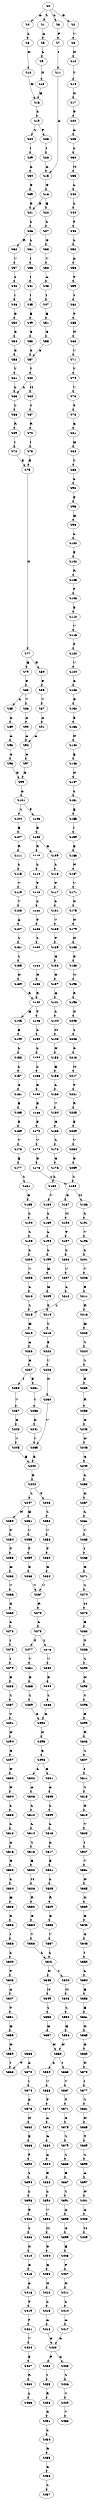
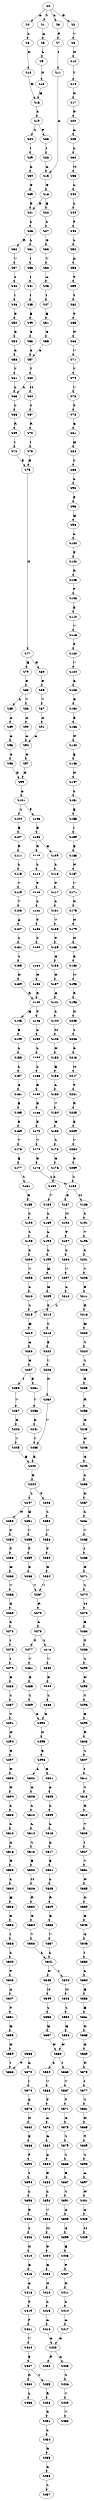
edge "S422" -> "S425": now "S427" -> "S425"
